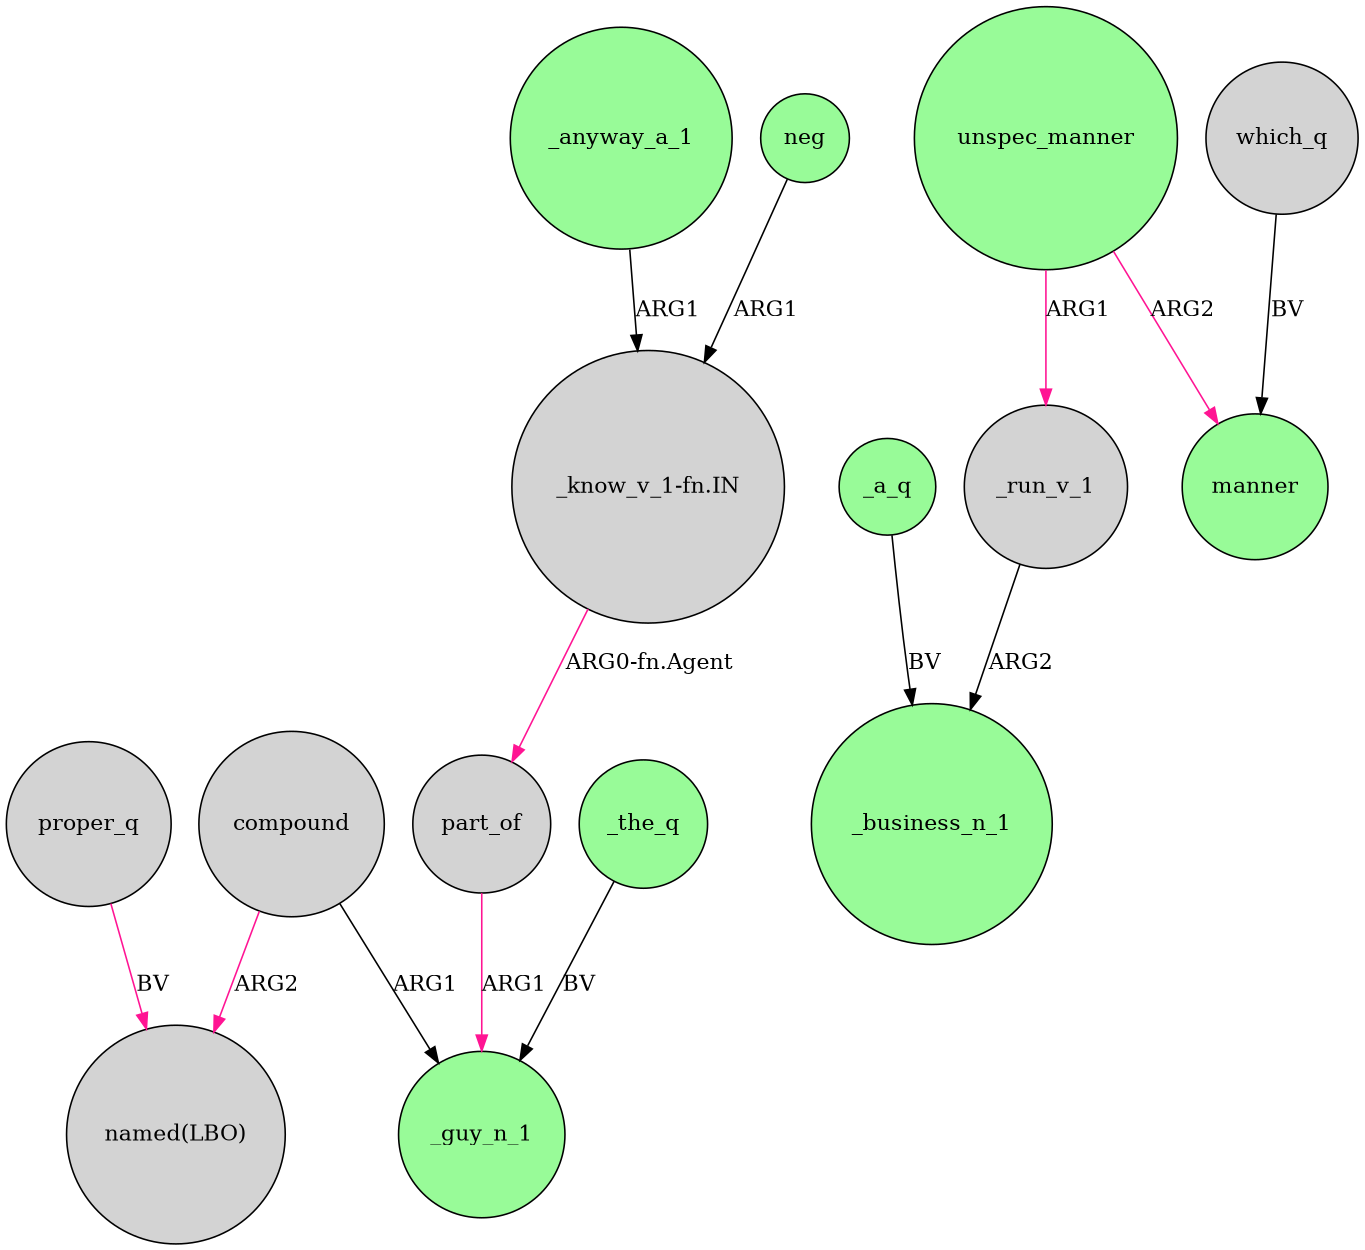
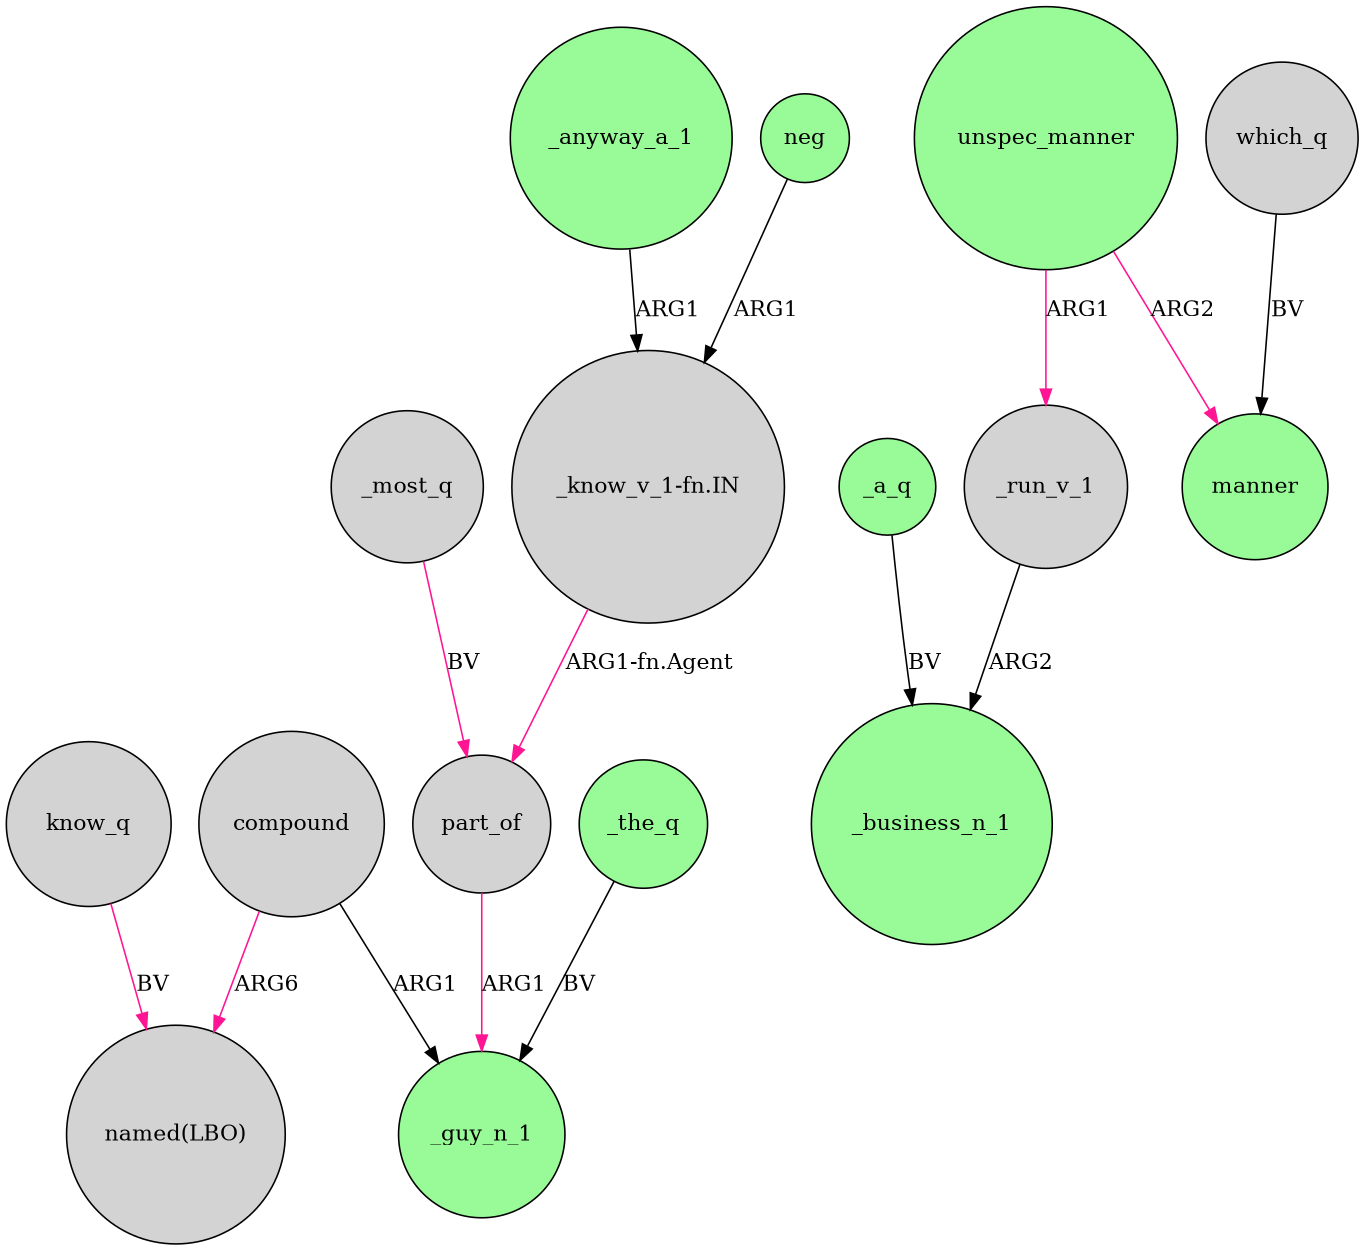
node "_most_q": added
edge "_know_v_1-fn.IN" -> "part_of": label "ARG0-fn.Agent" -> "ARG1-fn.Agent"
node "proper_q": label "proper_q" -> "know_q"
edge "compound" -> "named(LBO)": label "ARG2" -> "ARG6"
